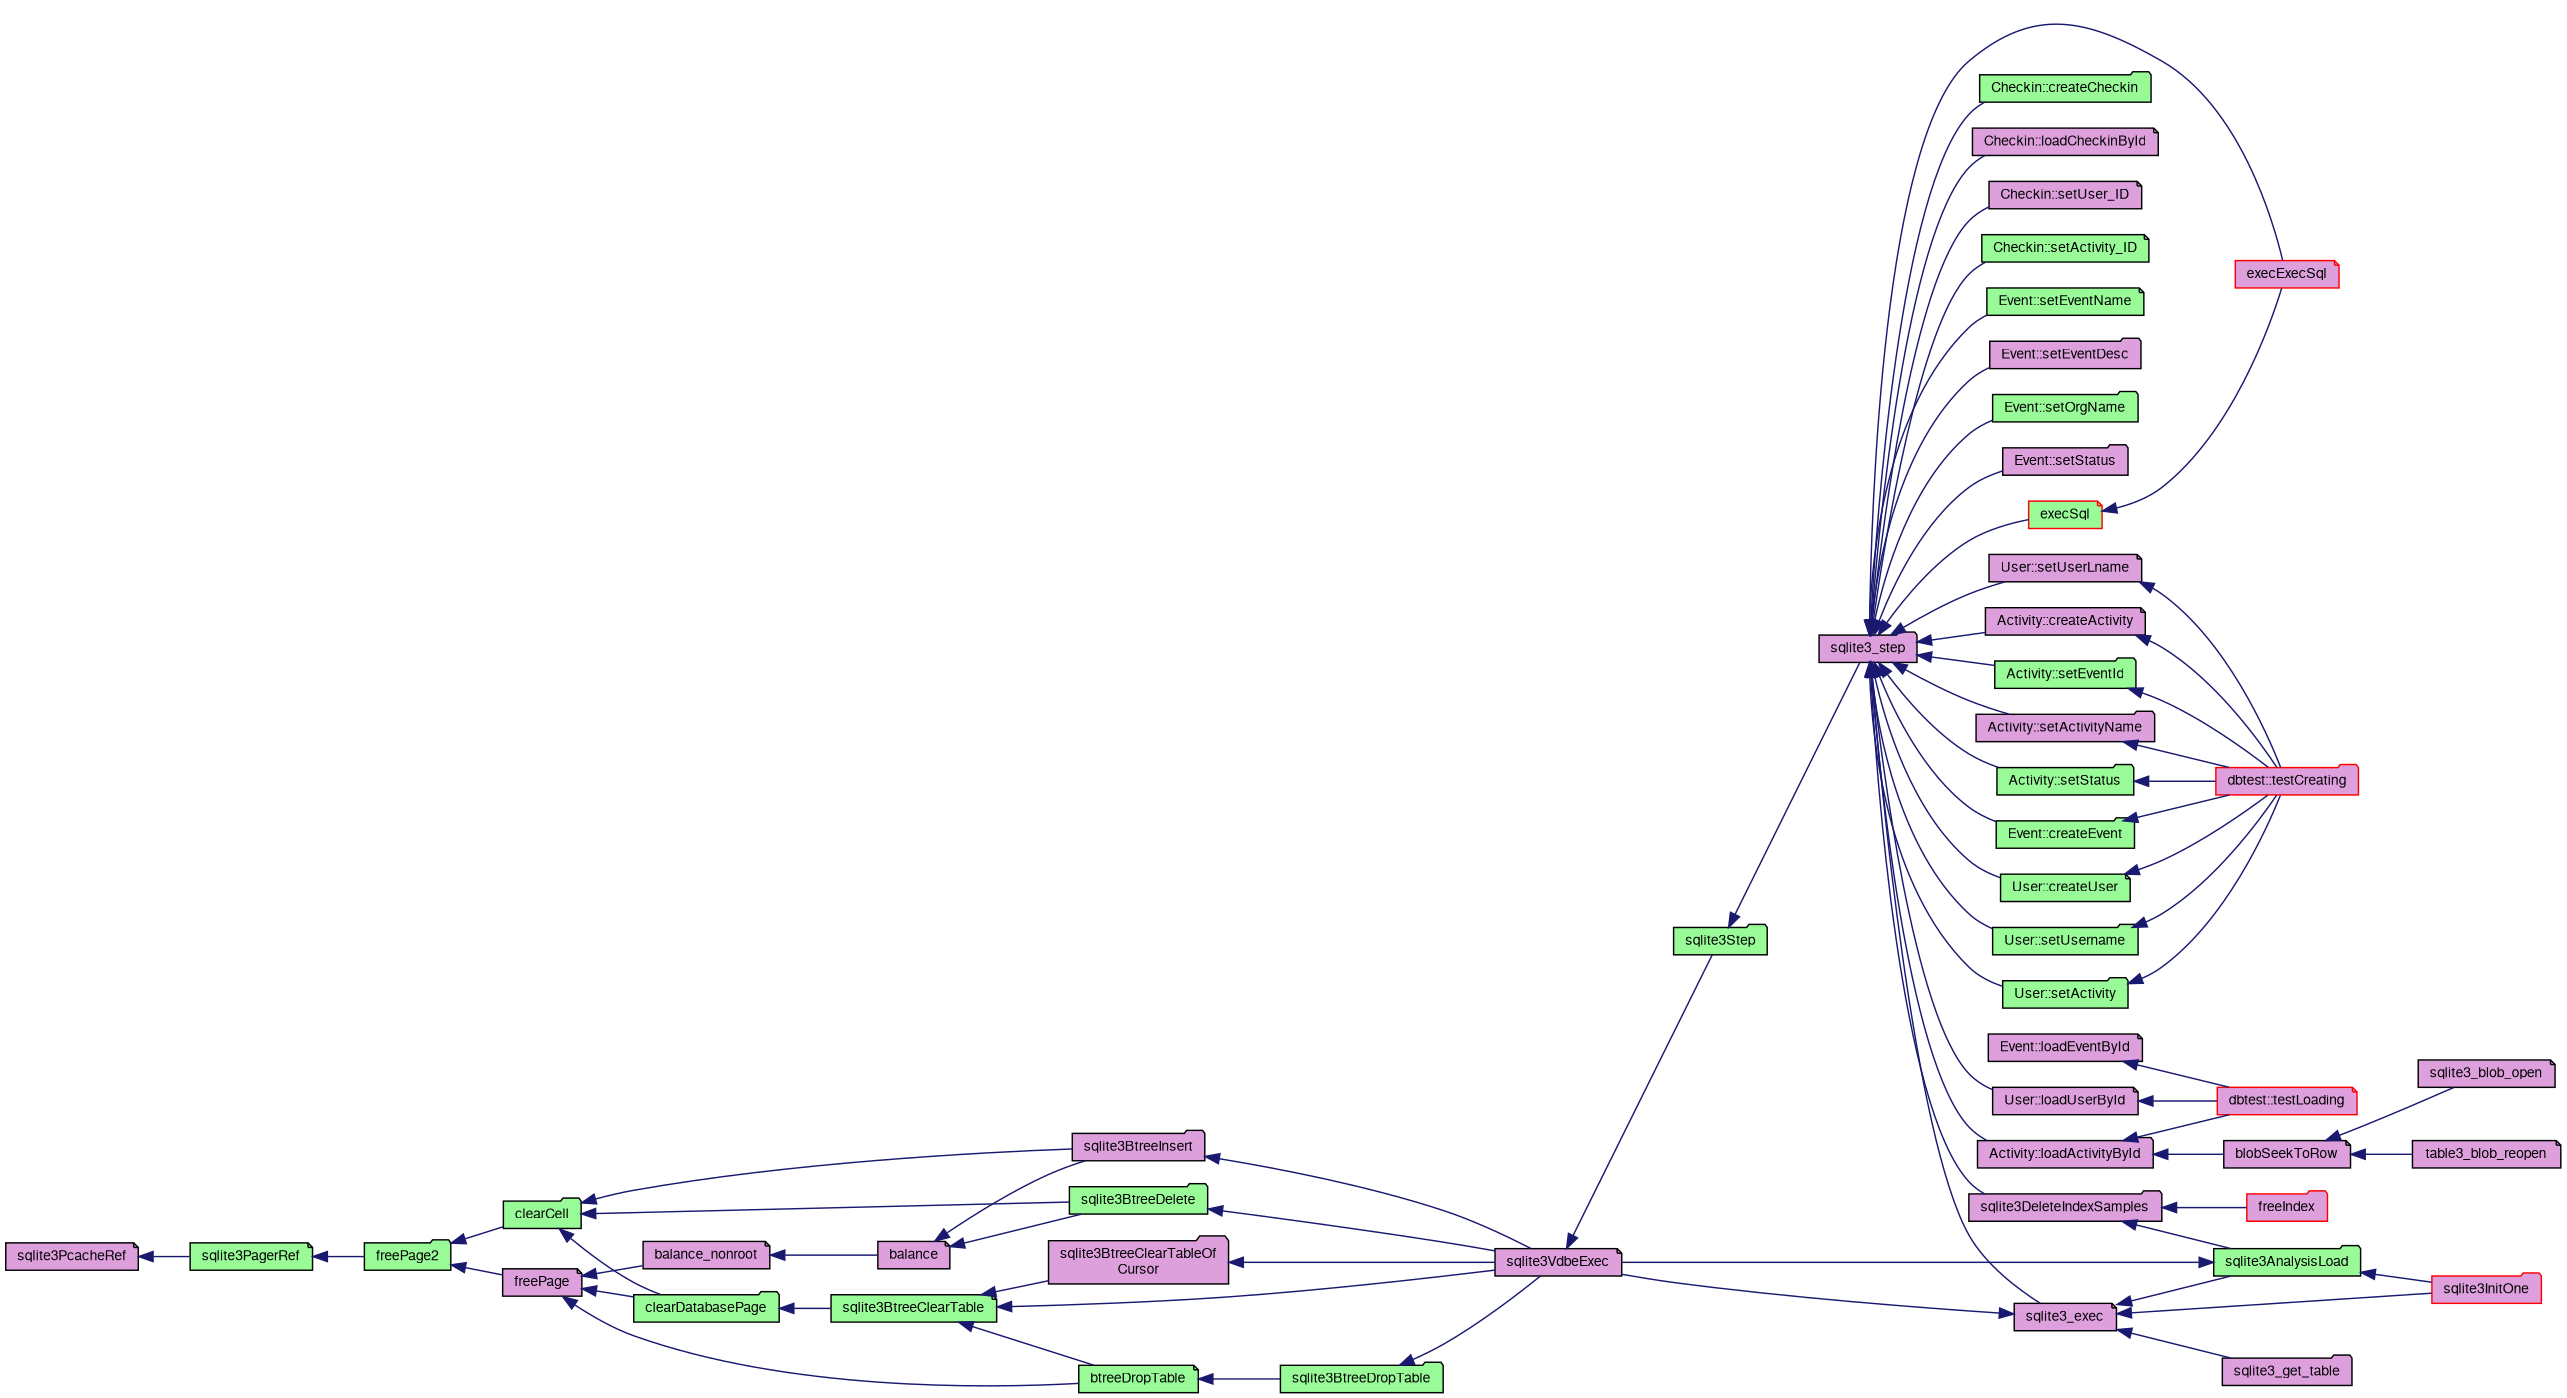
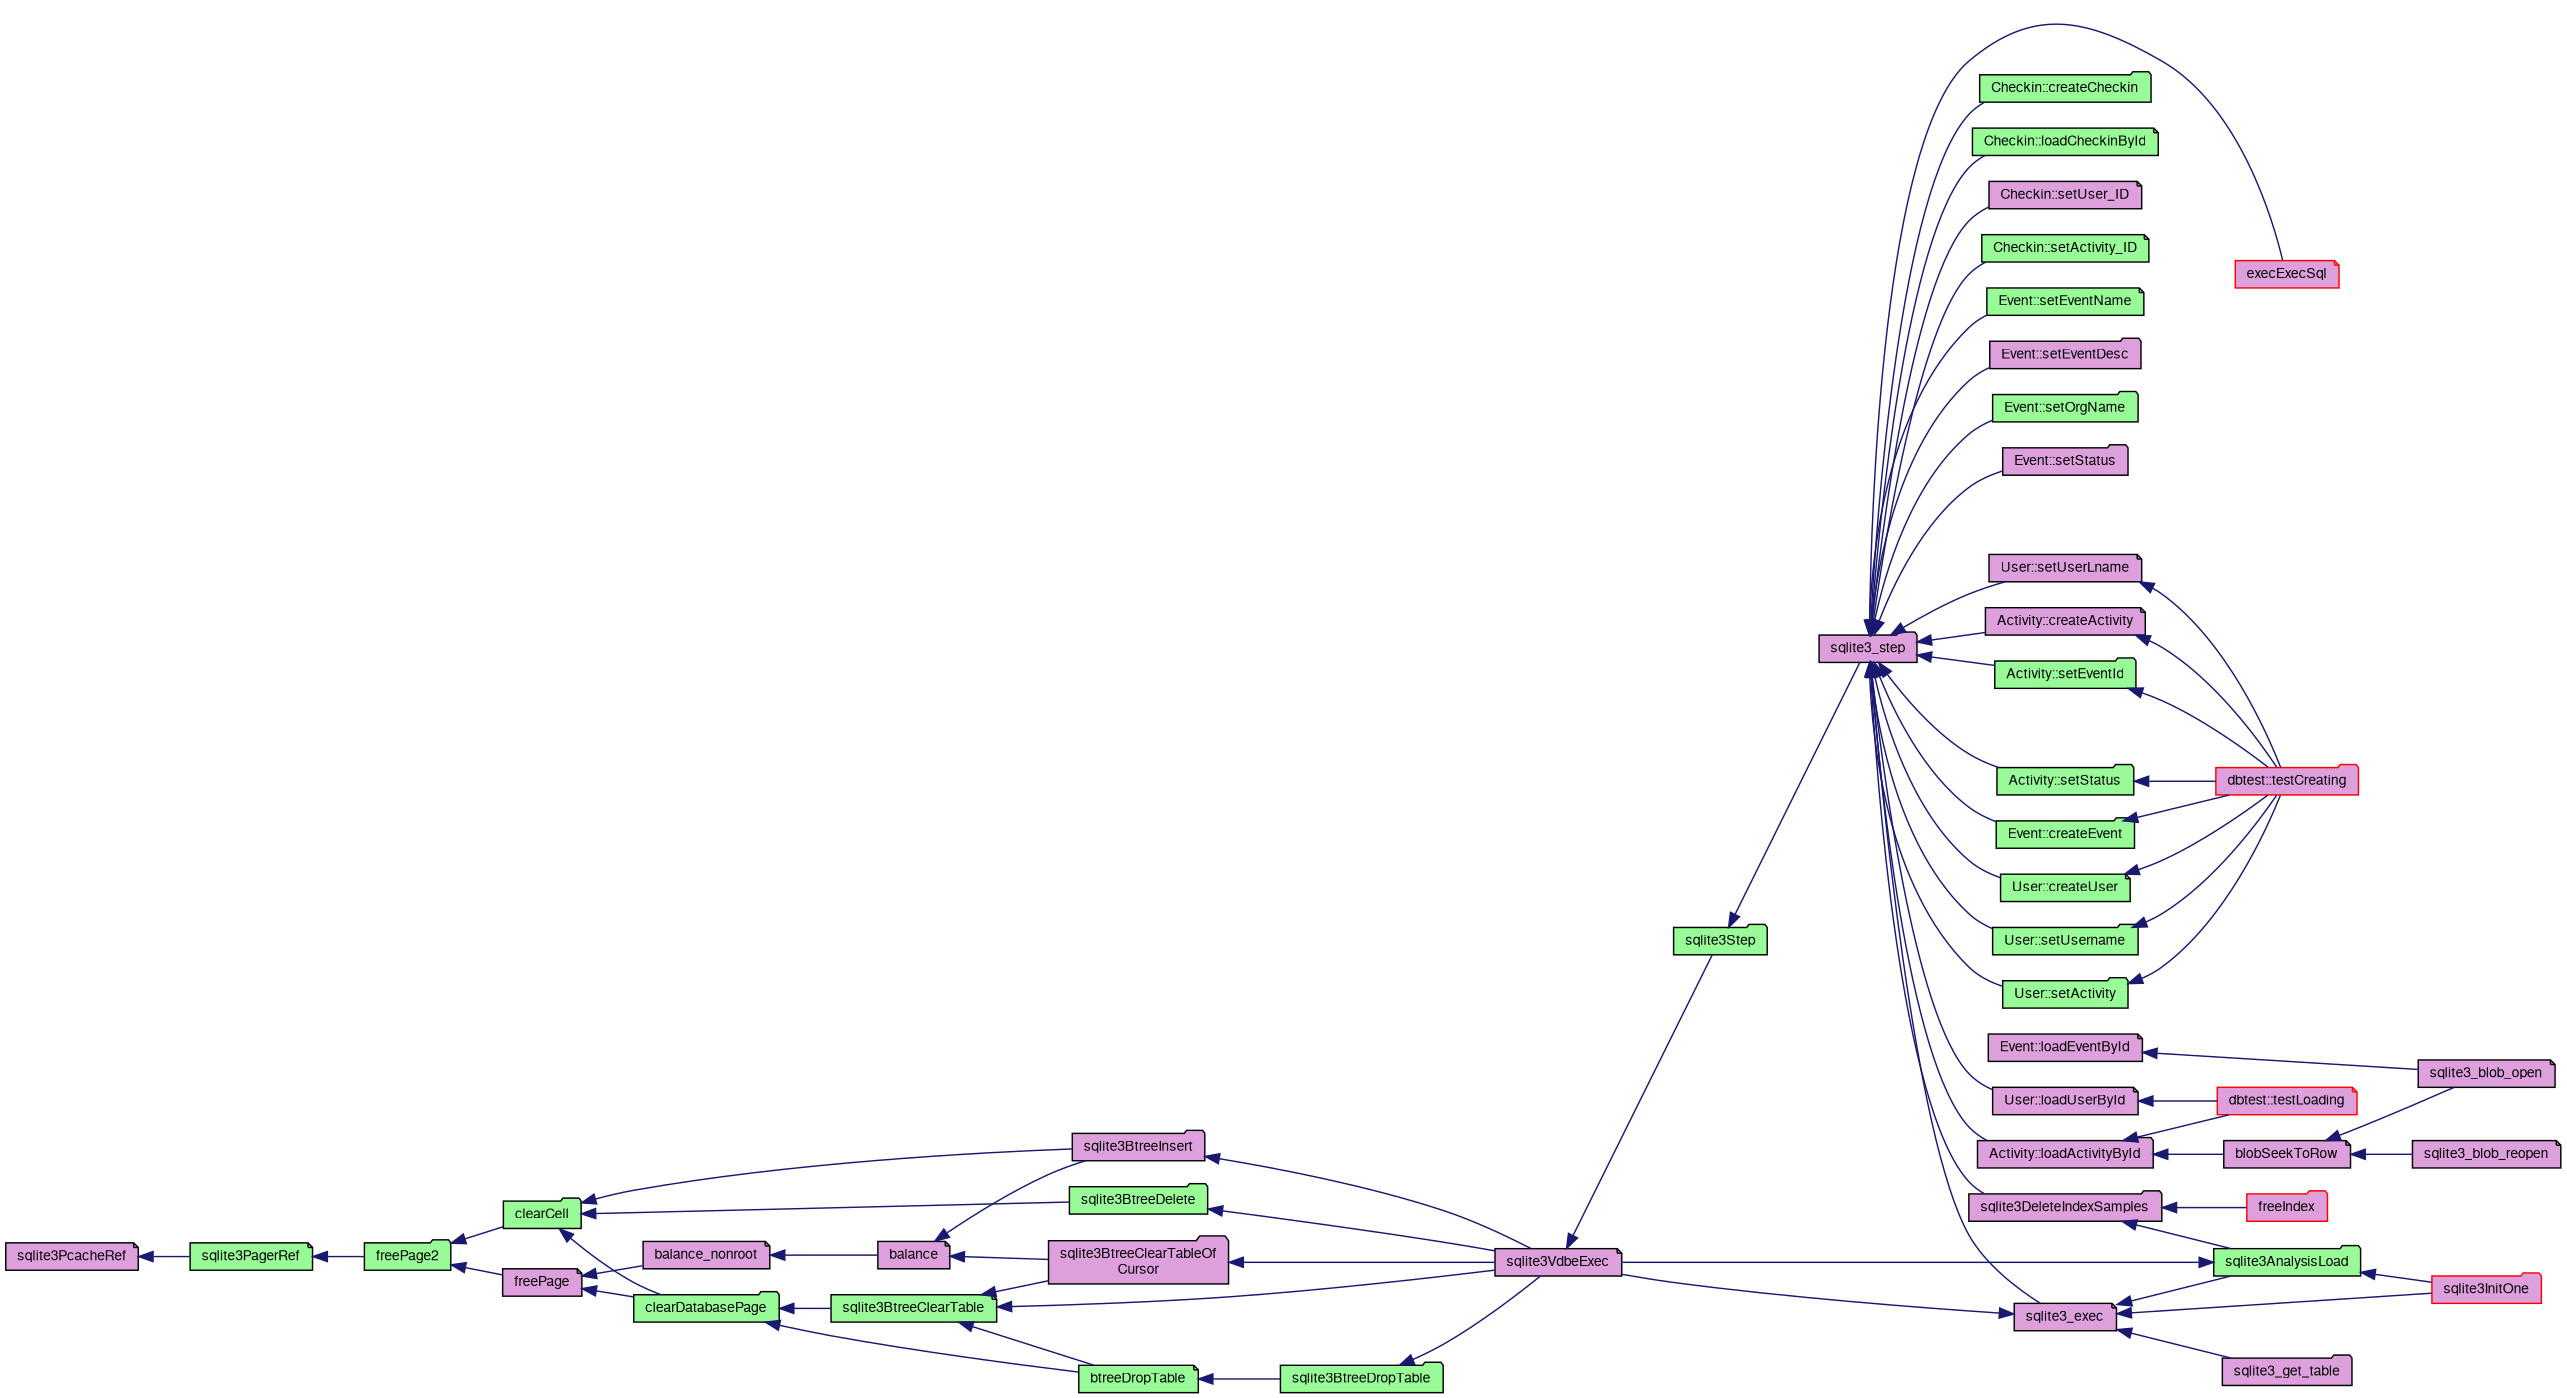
node "Checkin::loadCheckinById": fillcolor plum -> palegreen
node "execSql": removed
node "Activity::setActivityName": removed
edge "dbtest::testLoading" -> "Event::loadEventById": now "sqlite3_blob_open" -> "Event::loadEventById"
node "table3_blob_reopen": label "table3_blob_reopen" -> "sqlite3_blob_reopen"
edge "sqlite3BtreeDelete" -> "balance": now "sqlite3BtreeClearTableOf Cursor" -> "balance"
edge "btreeDropTable" -> "freePage": now "btreeDropTable" -> "clearDatabasePage"
